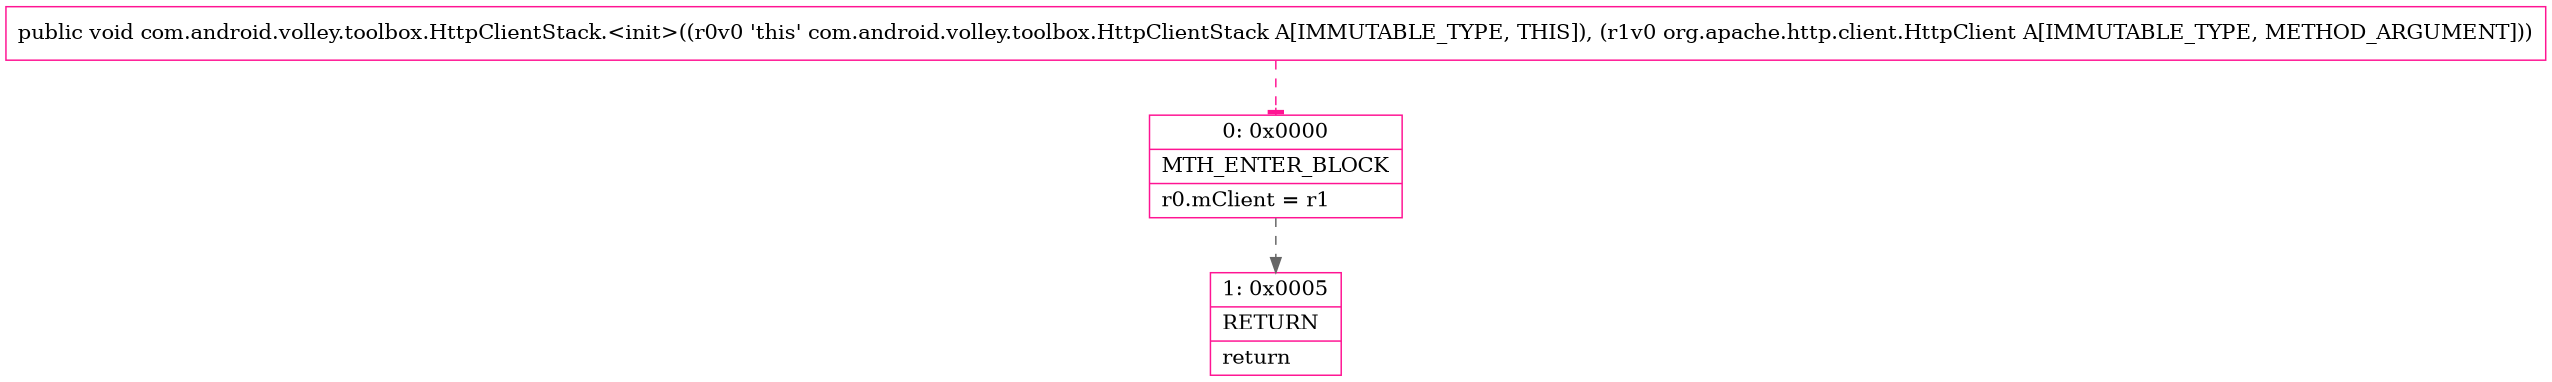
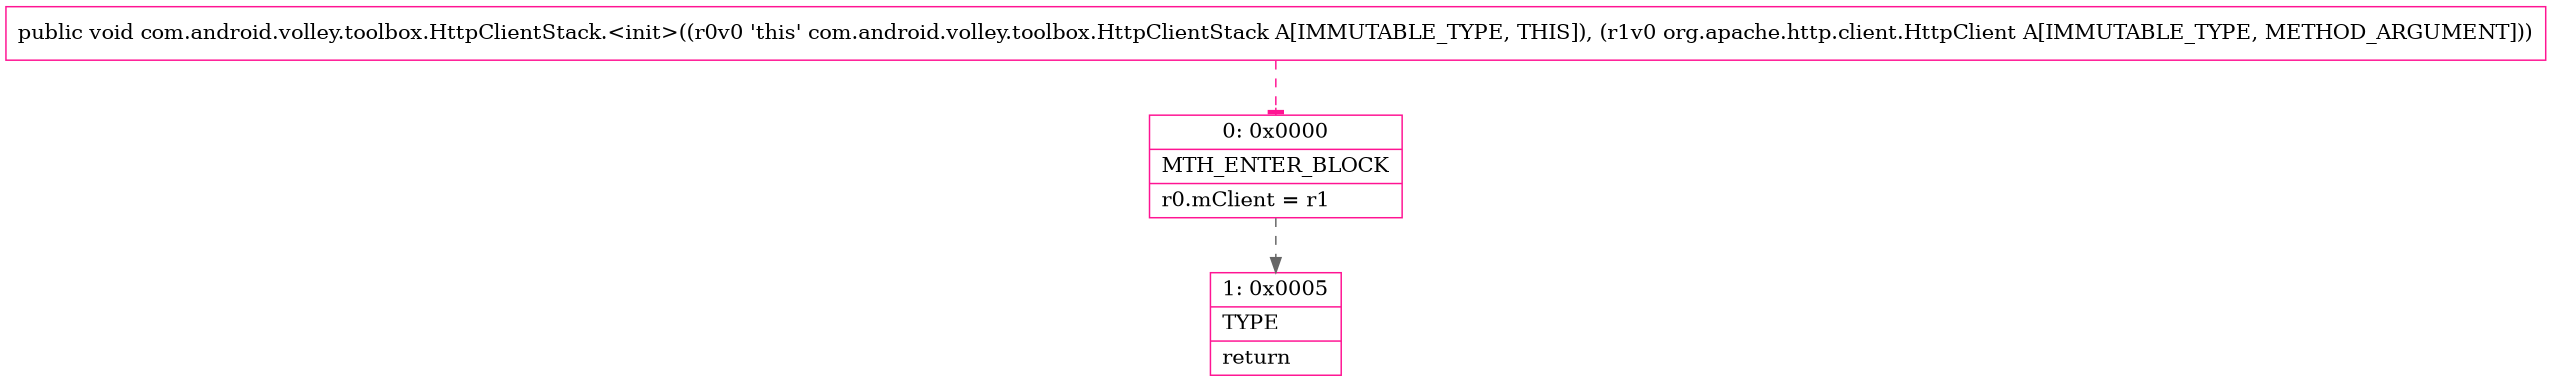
node "1: 0x0005": text "RETURN" -> "TYPE"
